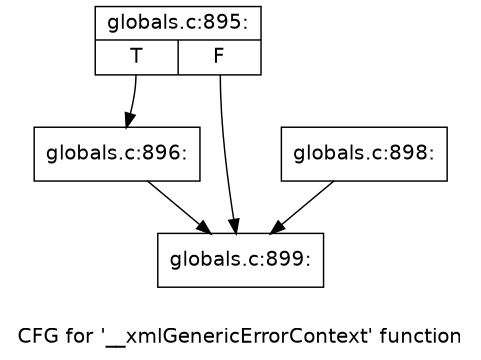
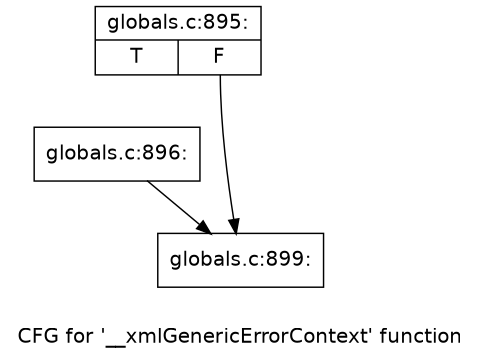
edge "globals.c:895:" -> "globals.c:896:": removed
node "globals.c:898:": removed
